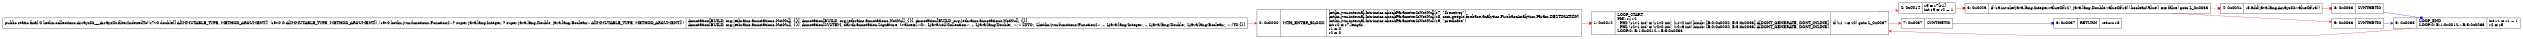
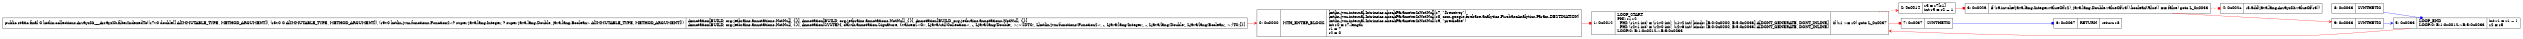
edge "4: 0x002c" -> "8: 0x0033": removed
edge "1: 0x0012" -> "7: 0x0037": arrowhead vee -> box
node "0: 0x0000": text "r1 = 0" -> "r1 = 7"
